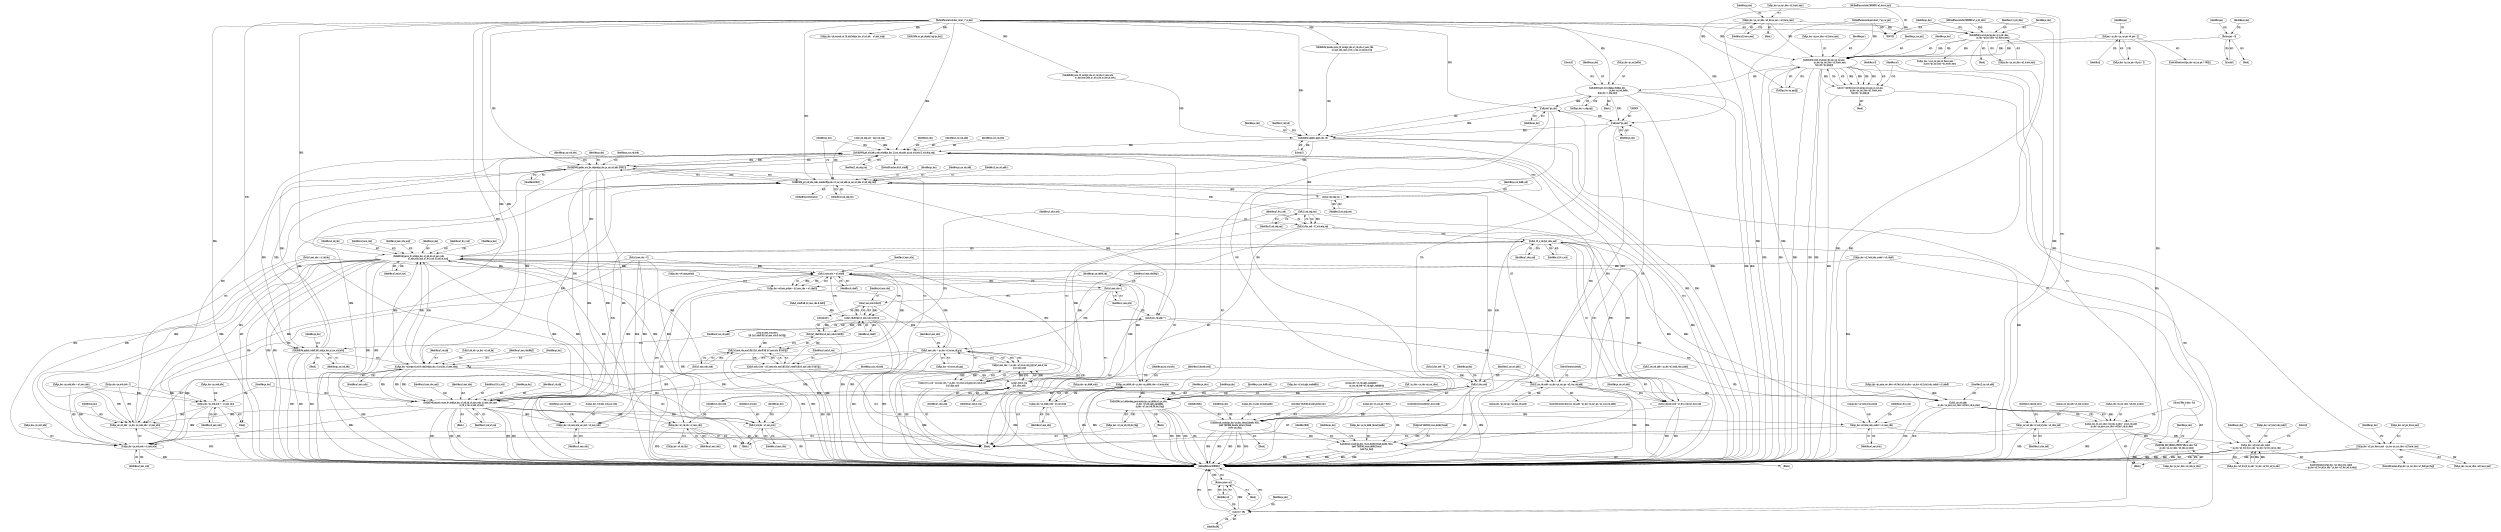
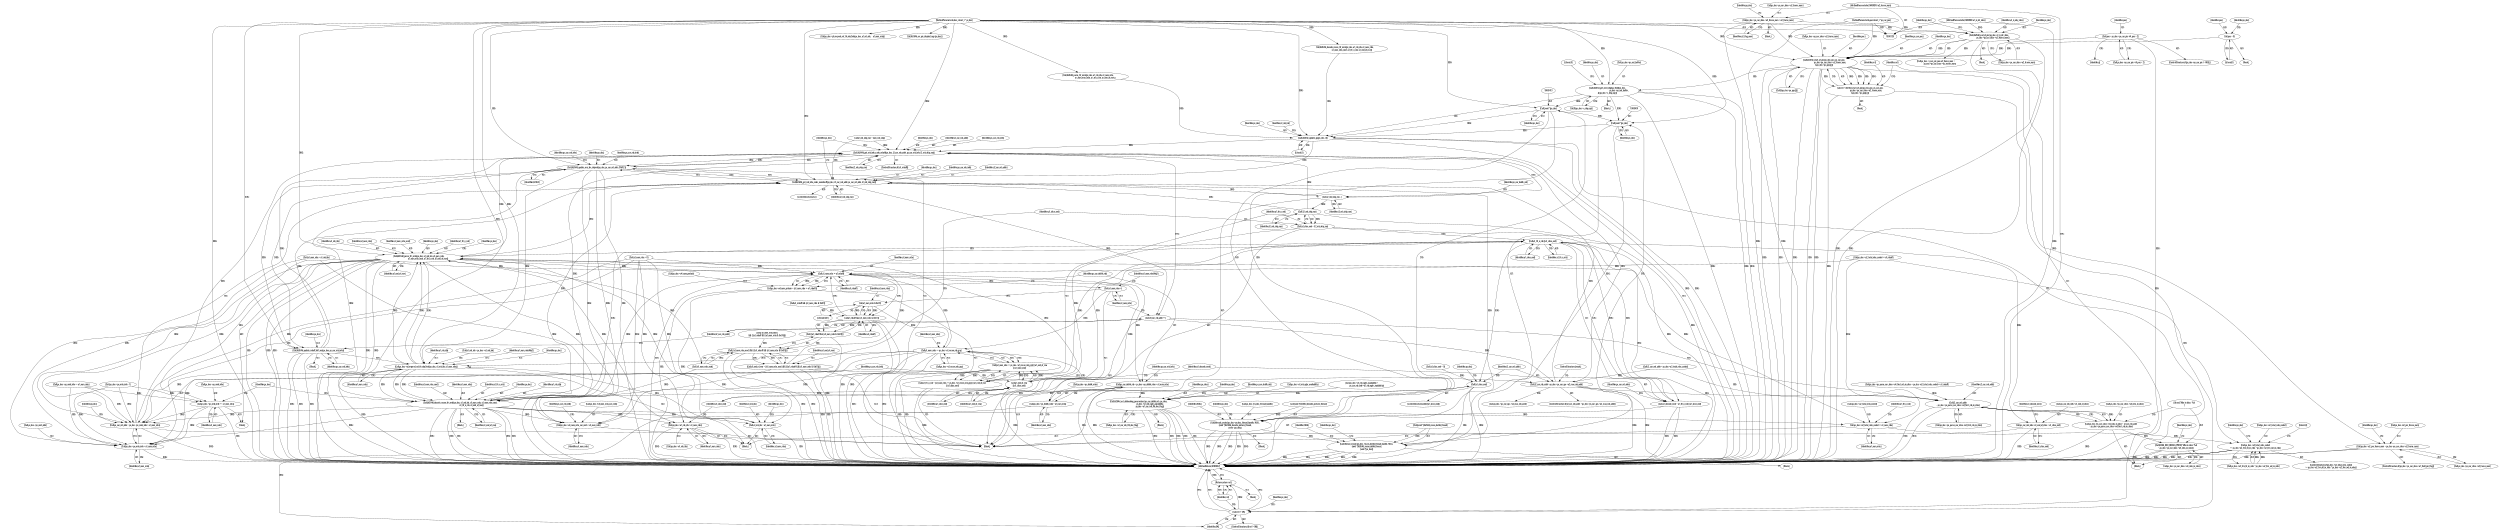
edge "(MethodParameterIn,UWORD16 u2_frame_num)" -> "(Call,&ps_dec->ps_pps[j])": now "(MethodParameterIn,UWORD16 u2_frame_num)" -> "(Call,ps_dec->ps_cur_slice->u2_frame_num = u2_frame_num)"
node "(Identifier,u1_is_idr_slice)": label "(Identifier,u1_is_idr_slice)" -> "(Identifier,u1_is_nby_slice)"
node "(Identifier,u2_frame_num)": label "(Identifier,u2_frame_num)" -> "(Identifier,u2_flag_num)"
node "(Return,poc = 0)": label "(Return,poc = 0)" -> "(Call,poc = 0)"
edge "(Identifier,j)" -> "(Call,poc = ps_dec->ps_cur_pic->i4_poc + 2)": reversed
node "1000413": added
node "(MethodParameterIn,else)": label "(MethodParameterIn,else)" -> "(ControlStructure,else)"
edge "(Call,i2_mb_skip_run--)" -> "(Call,!i2_mb_skip_run)": added, label "DDG:"
edge "(Literal,0x01)" -> "(Call,u1_num_mbs & 0x01)": added, label "AST:"
edge "(Call,u1_num_mbs == ps_dec->u1_recon_mb_grp)" -> "(Call,ps_cur_mb_info = ps_dec->ps_nmb_info + u1_num_mbs)": added, label "DDG:"
node "(Call,* ps_slice = ps_dec->ps_cur_slice)": removed
edge "(Call,ps_dec->ps_cur_sps->u2_max_mb_addr)" -> "(Call,i2_cur_mb_addr > ps_dec->ps_cur_sps->u2_max_mb_addr)": removed, label "AST:"
edge "(Call,u1_end_of_row || u1_slice_end)" -> "(Call,u1_decode_nmb = u1_tfr_n_mb || u1_slice_end)": now "(Call,u1_end_of_row || u1_slice_end)" -> "(Call,u1_tfr_n_mb || u1_slice_end)"
node "(Call,(void *)ih264d_decode_picture_idx)": label "(Call,(void *)ih264d_decode_picture_idx)" -> "(Call,(void *)ih264d_decode_picture_thread)"
node "(Call,ps_dec->ps_cur_pic != NULL)": removed
node "(Call,ps_dec->pv_bs_deblk_thread_handle)": removed
node "(Call,ps_dec->ps_parse_cur_slice->u4_first_mb_in_slice)": added
edge "(Call,ps_dec->u1_mb_idx = u1_num_mbs)" -> "(Call,ps_dec->u1_mb_idx)": reversed
edge "(Call,ps_dec->u1_cur_mb_fld_dec_flag)" -> "(Call,ps_dec->ps_nmb_info + u1_num_mbs)": now "(Call,ps_cur_mb_info = ps_dec->ps_nmb_info + u1_num_mbs)" -> "(Call,ps_dec->ps_nmb_info + u1_num_mbs)"
edge "(Call,ps_dec->ps_deblk_mbn + u1_num_mbs)" -> "(MethodReturn,WORD32)": now "(Call,ps_dec->ps_deblk_mbn + u1_num_mbs)" -> "(Identifier,OK)"
node "(ControlStructure,if(ret != OK))": added
